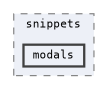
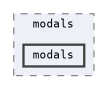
cluster "snippets": label "snippets" -> "modals"
